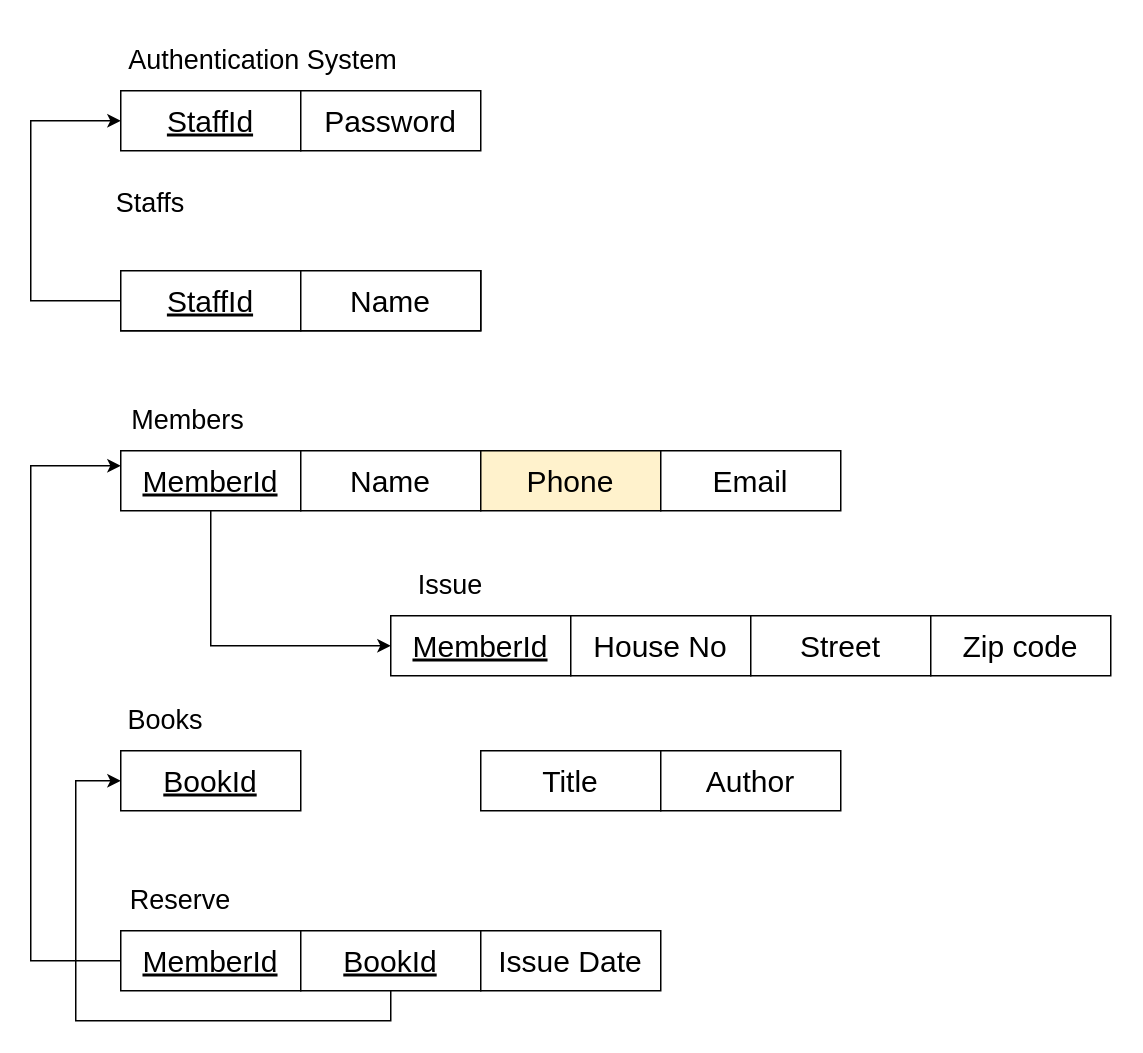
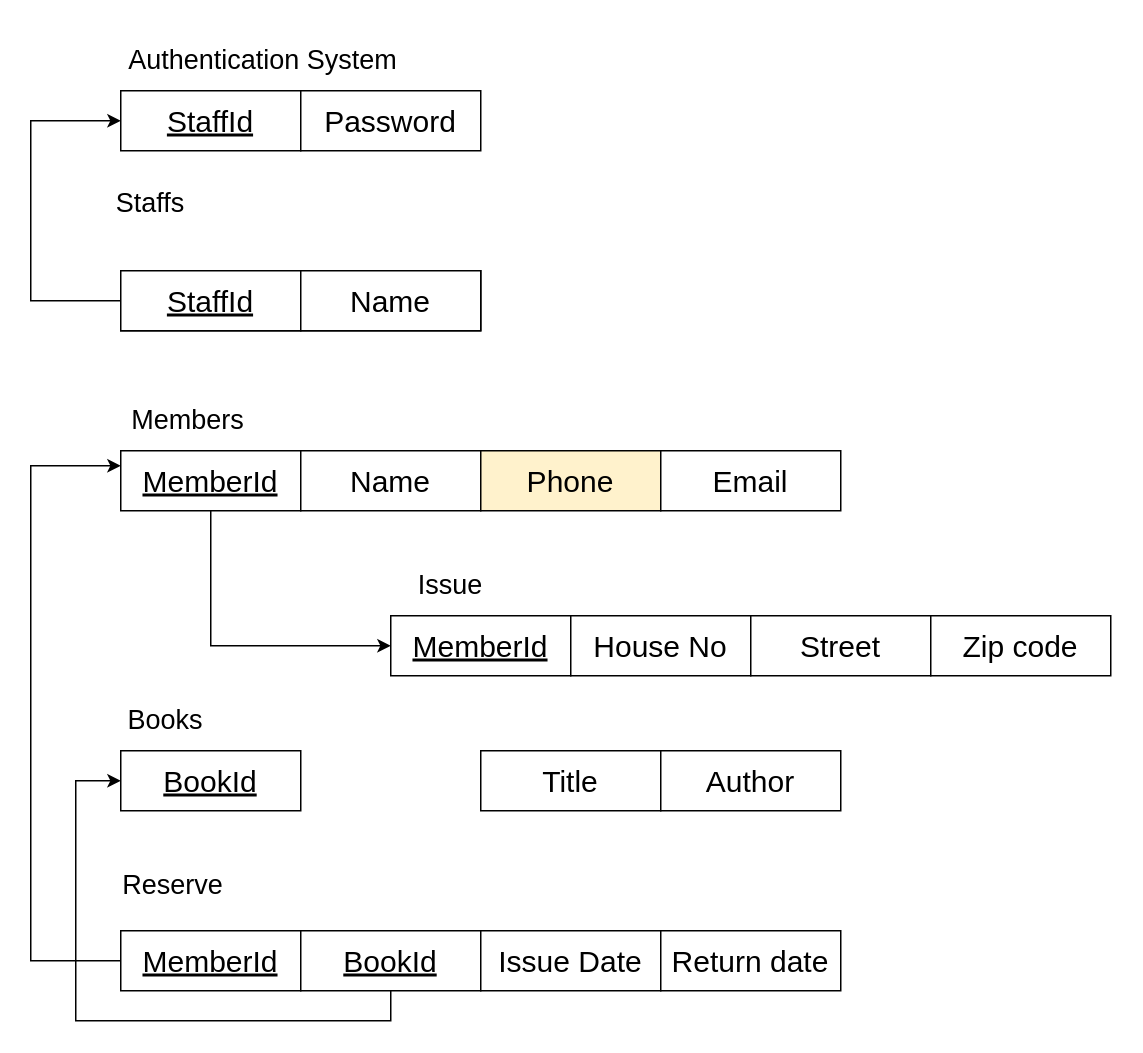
node "Reserve": moved (181, 901) -> (173, 886)
node "Return date": added
